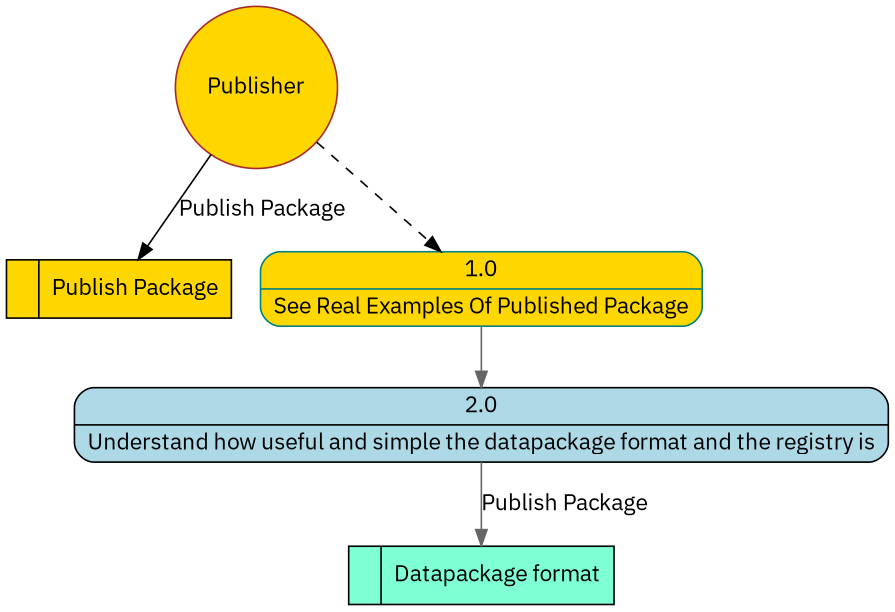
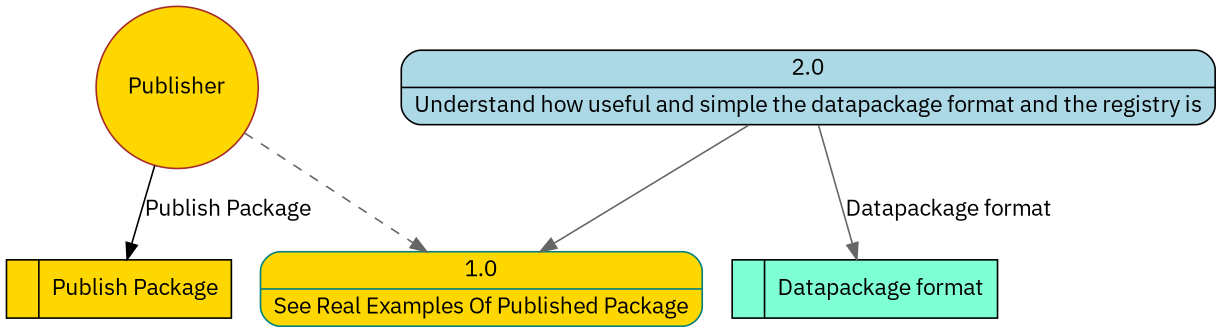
edge "Publisher" -> "1.0": color black -> gray40
edge "1.0" -> "2.0": reversed
edge "2.0" -> "Datapackage format": label "Publish Package" -> "Datapackage format"
